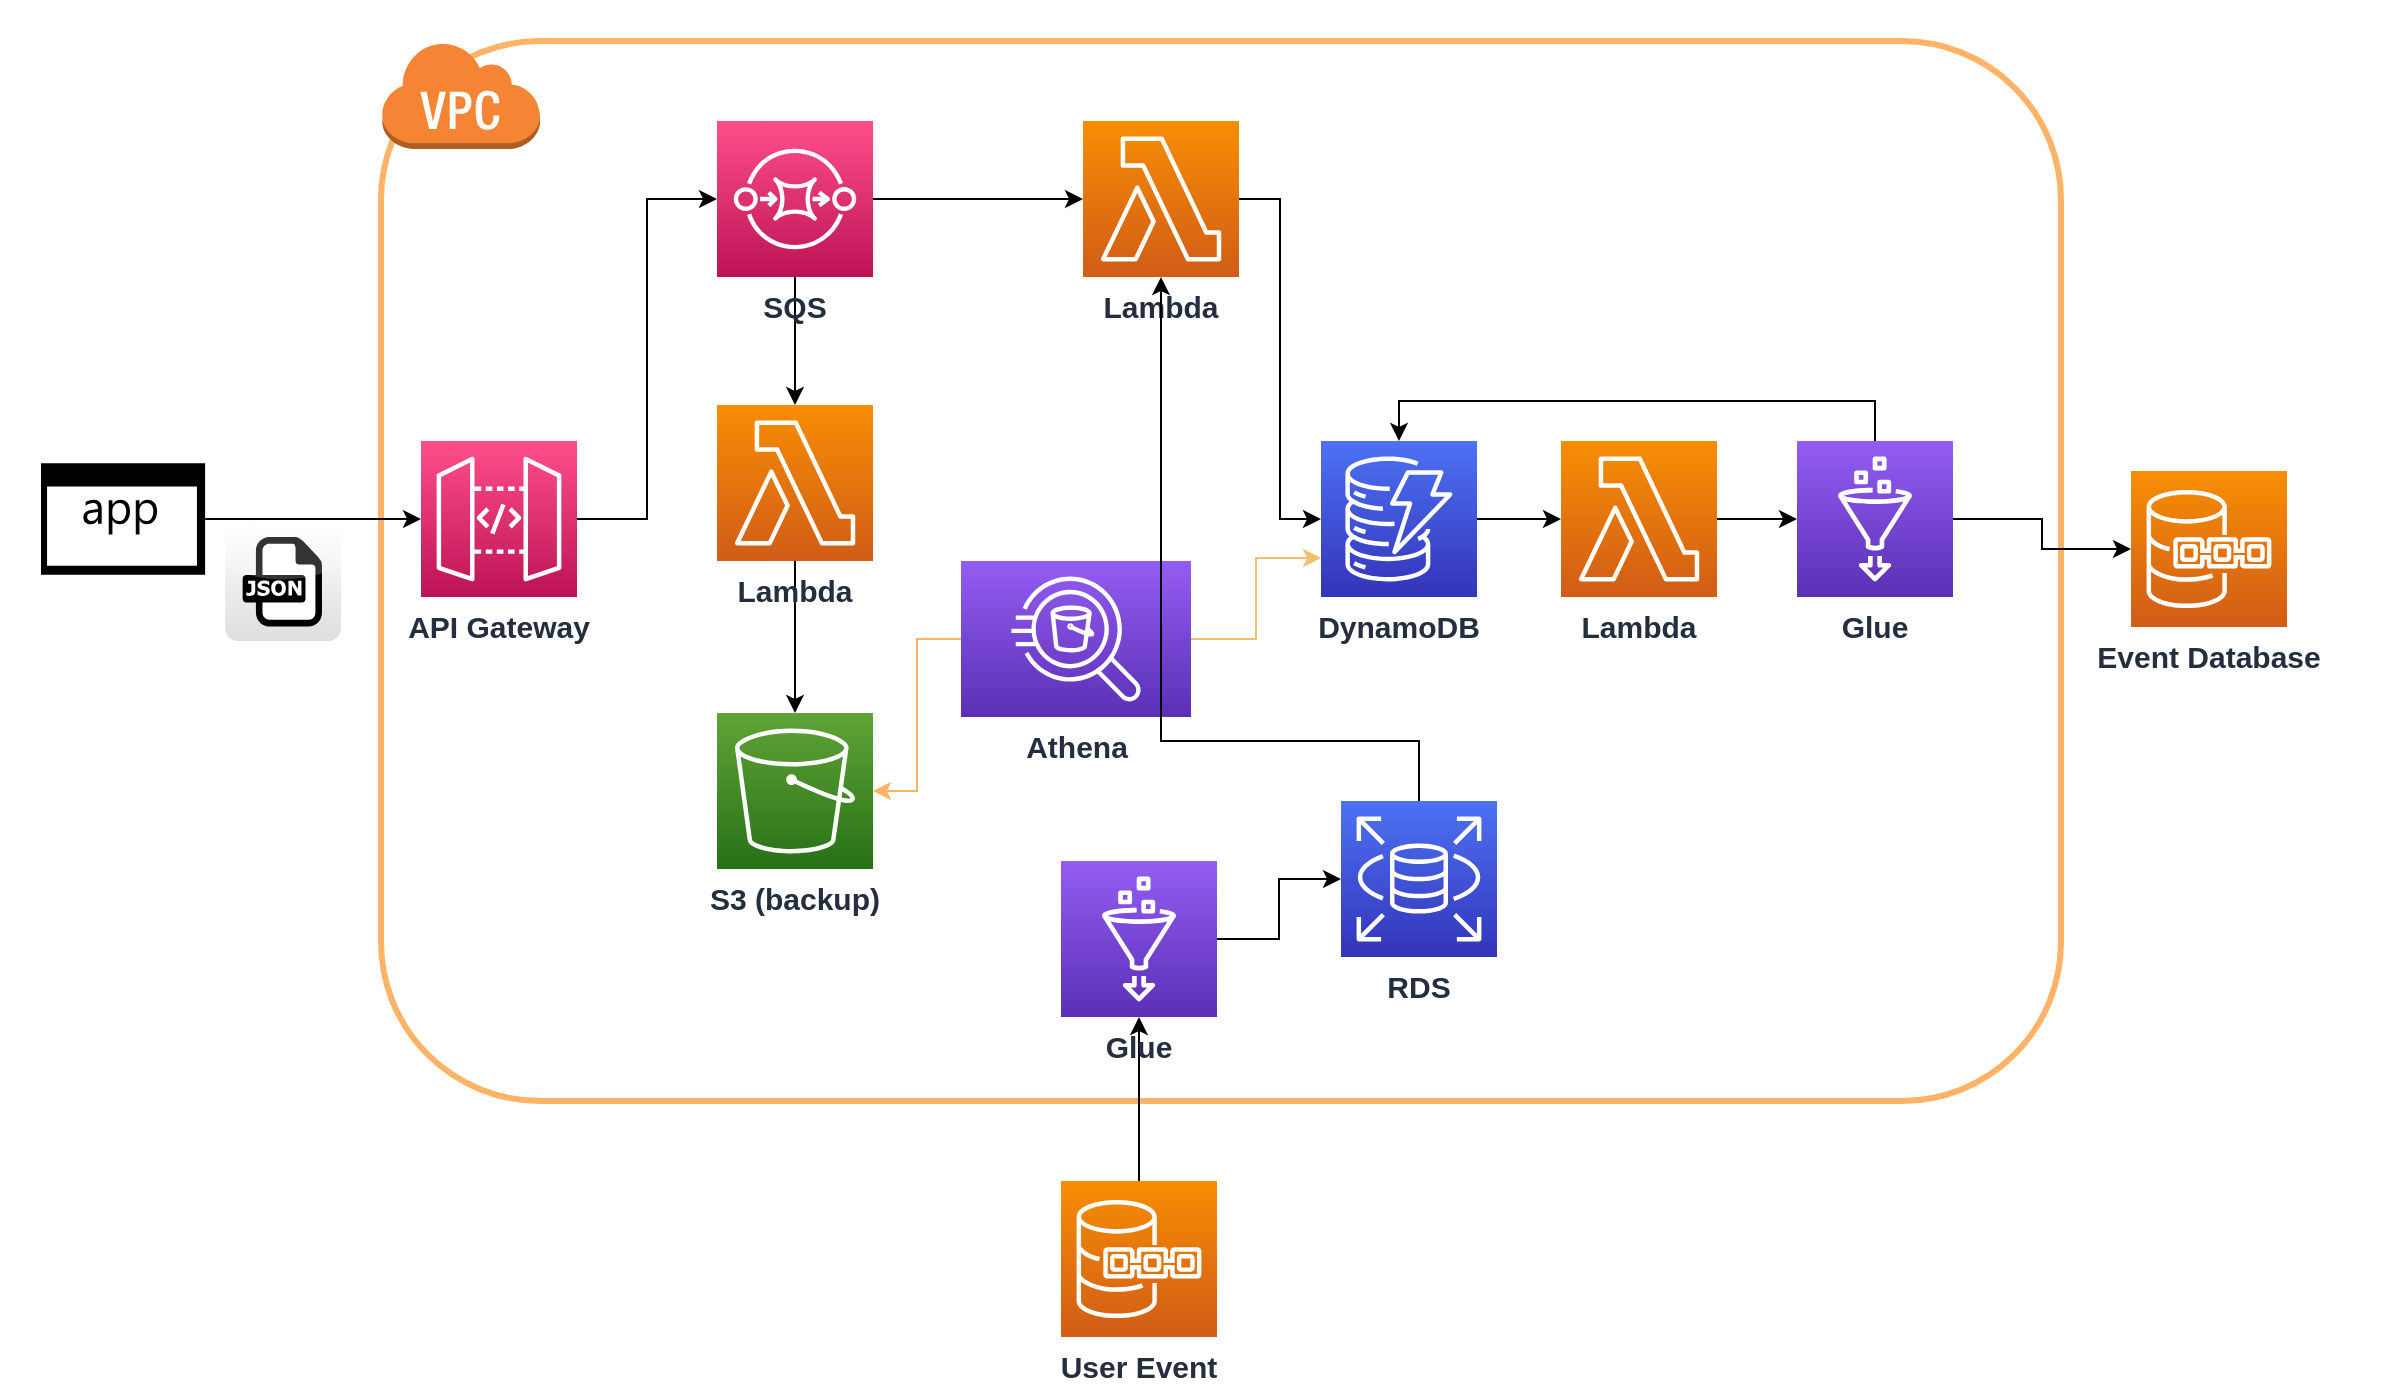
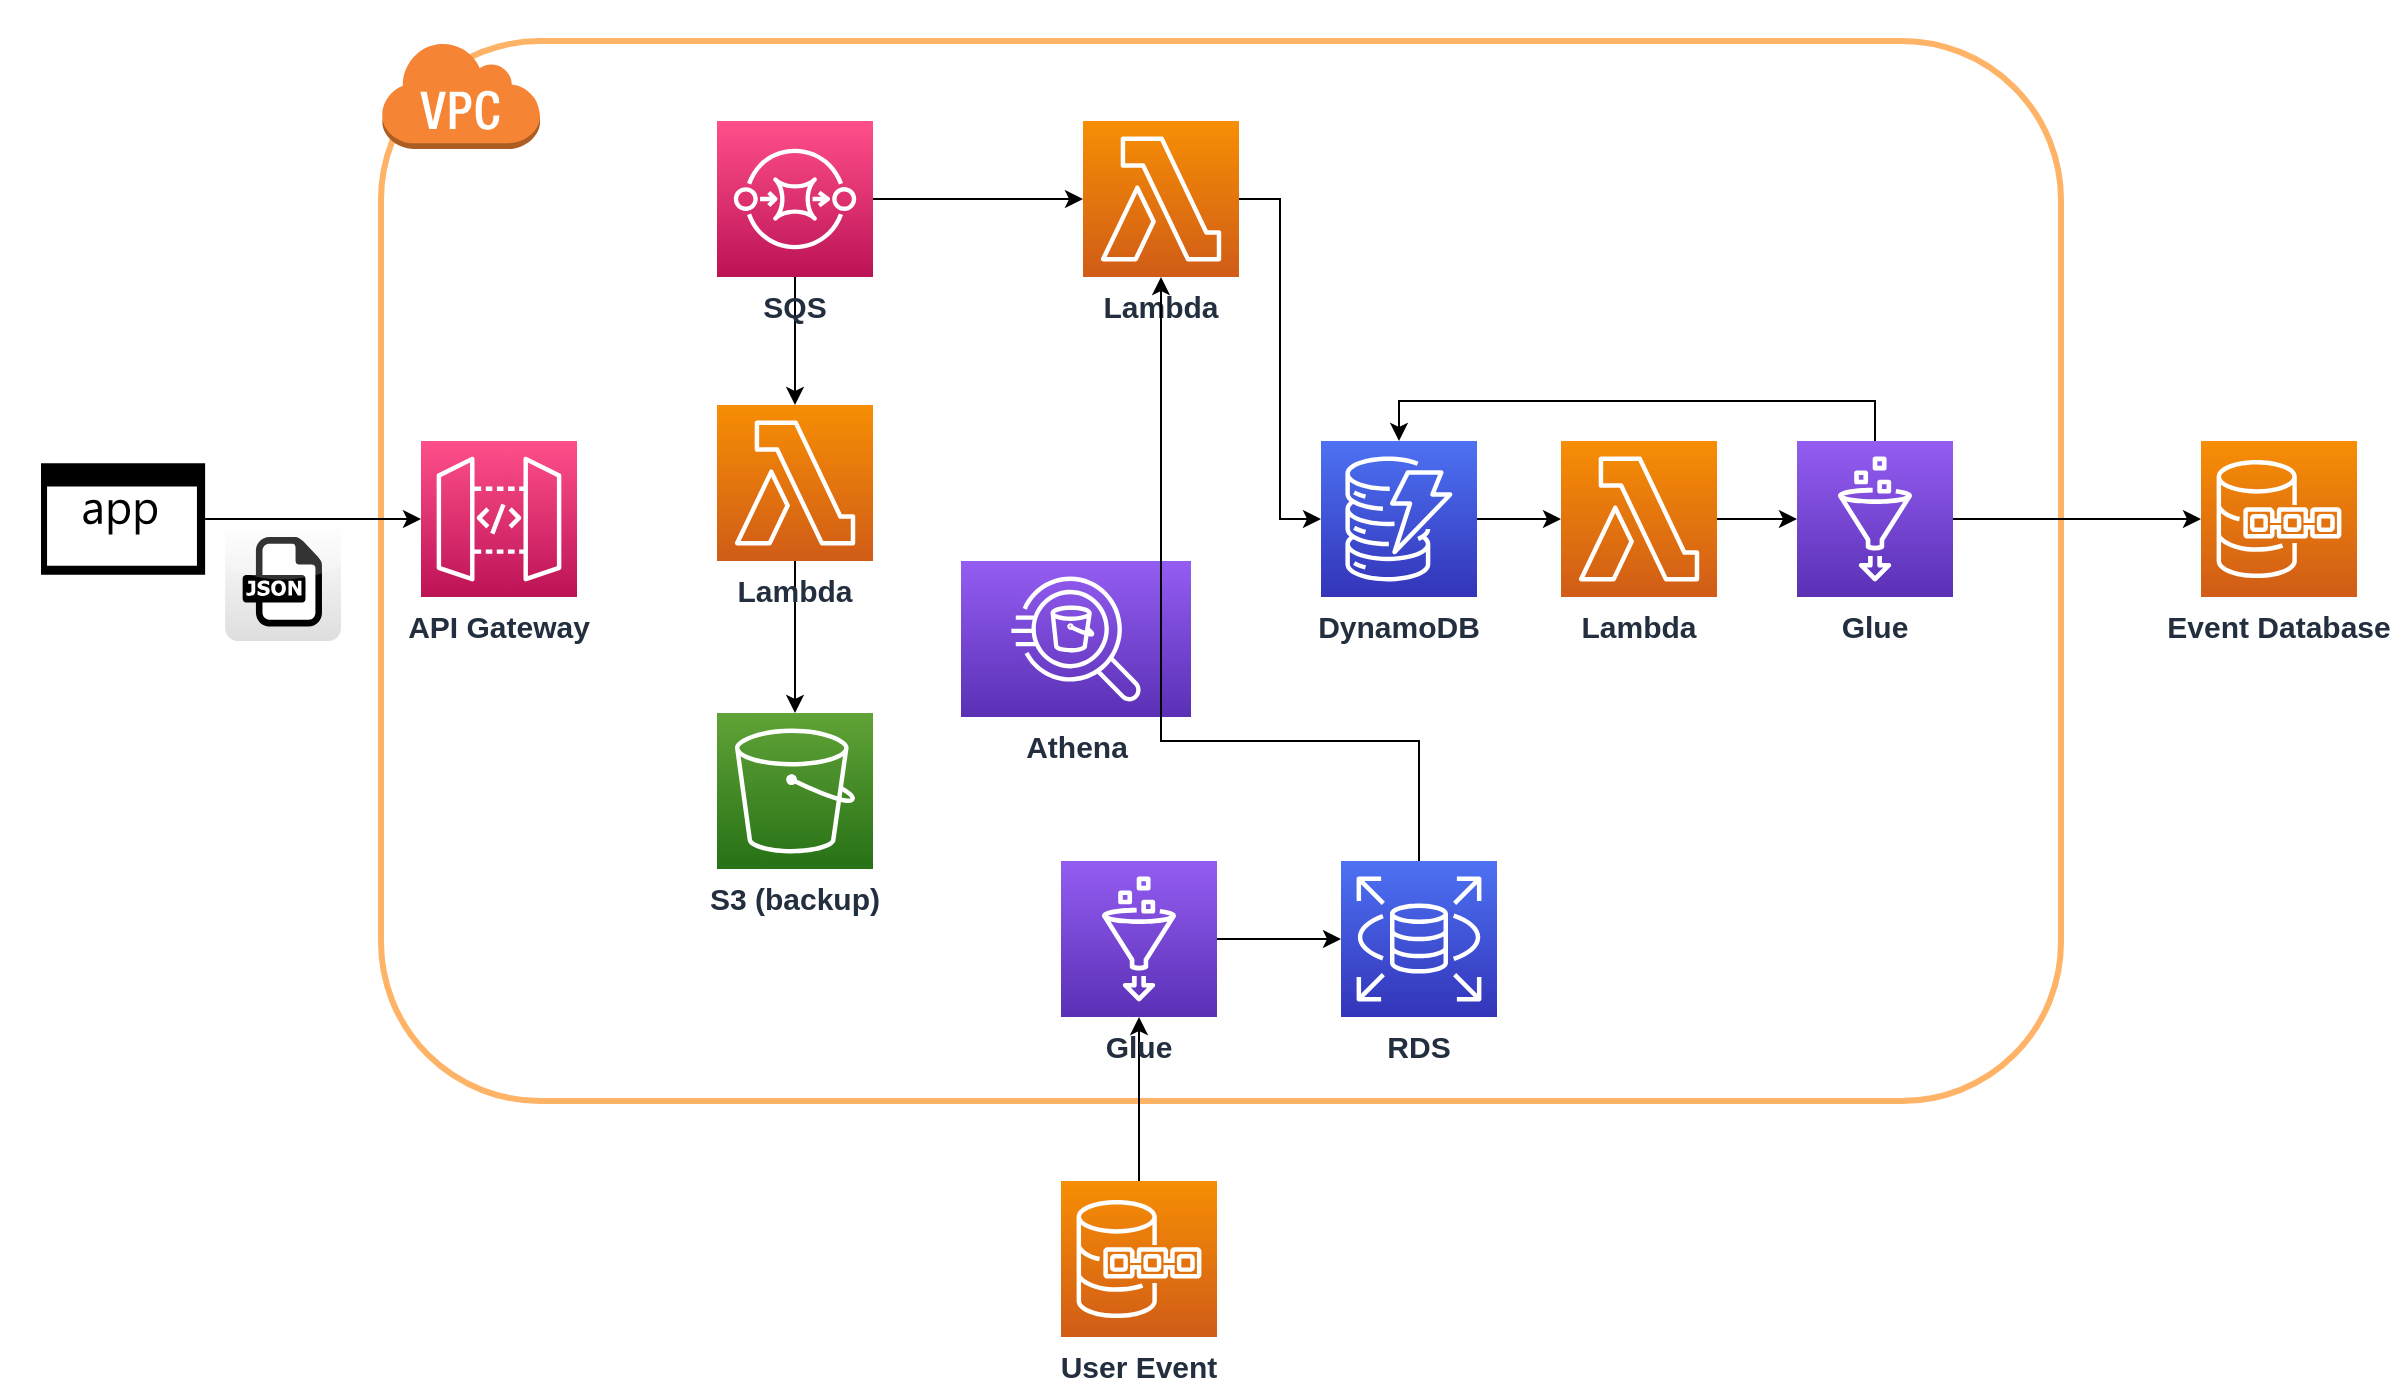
edge "API Gateway" -> "SQS": removed
node "Event Database": moved (2209, 549) -> (2279, 519)
edge "Athena" -> "DynamoDB": removed
edge "Athena" -> "S3 (backup)": removed
node "RDS": moved (1419, 879) -> (1419, 939)
